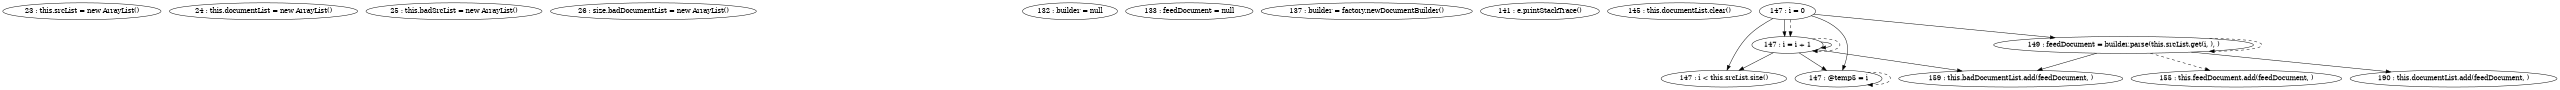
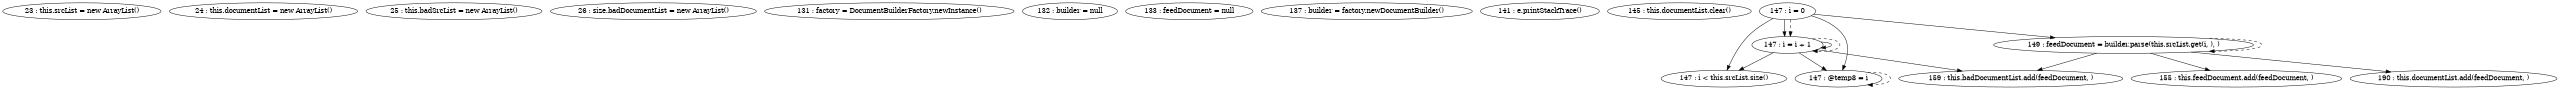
node "131 : factory = DocumentBuilderFactory.newInstance()": added
edge "149 : feedDocument = builder.parse(this.srcList.get(i, ), )" -> "155 : this.feedDocument.add(feedDocument, )": style dashed -> solid
node "147 : @temp5 = i": label "147 : @temp5 = i" -> "147 : @temp8 = i"
